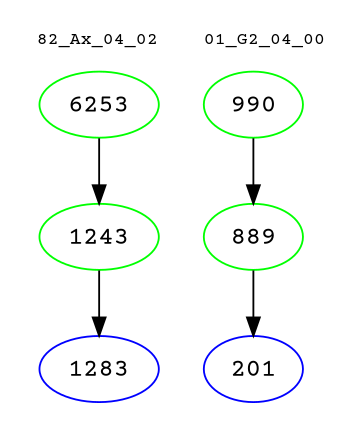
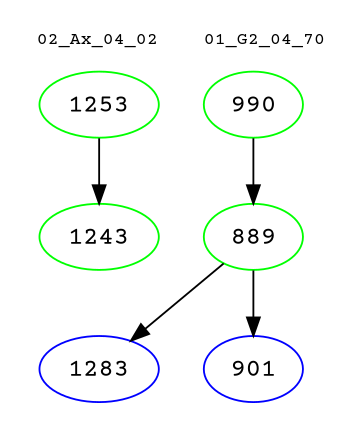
cluster "82_Ax_04_02": label "82_Ax_04_02" -> "02_Ax_04_02"
cluster "01_G2_04_00": label "01_G2_04_00" -> "01_G2_04_70"
node "6253": label "6253" -> "1253"
edge "1243" -> "1283": now "889" -> "1283"
node "201": label "201" -> "901"
